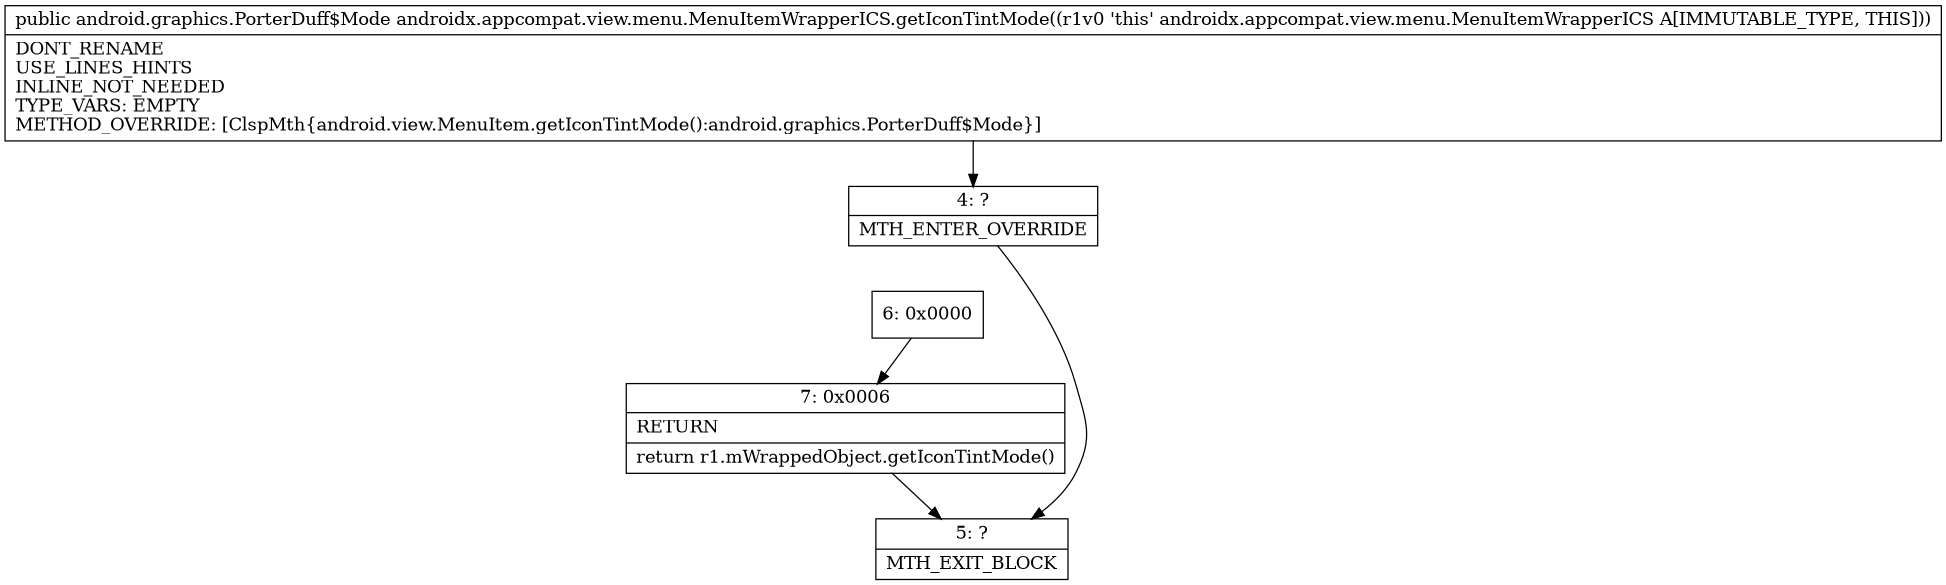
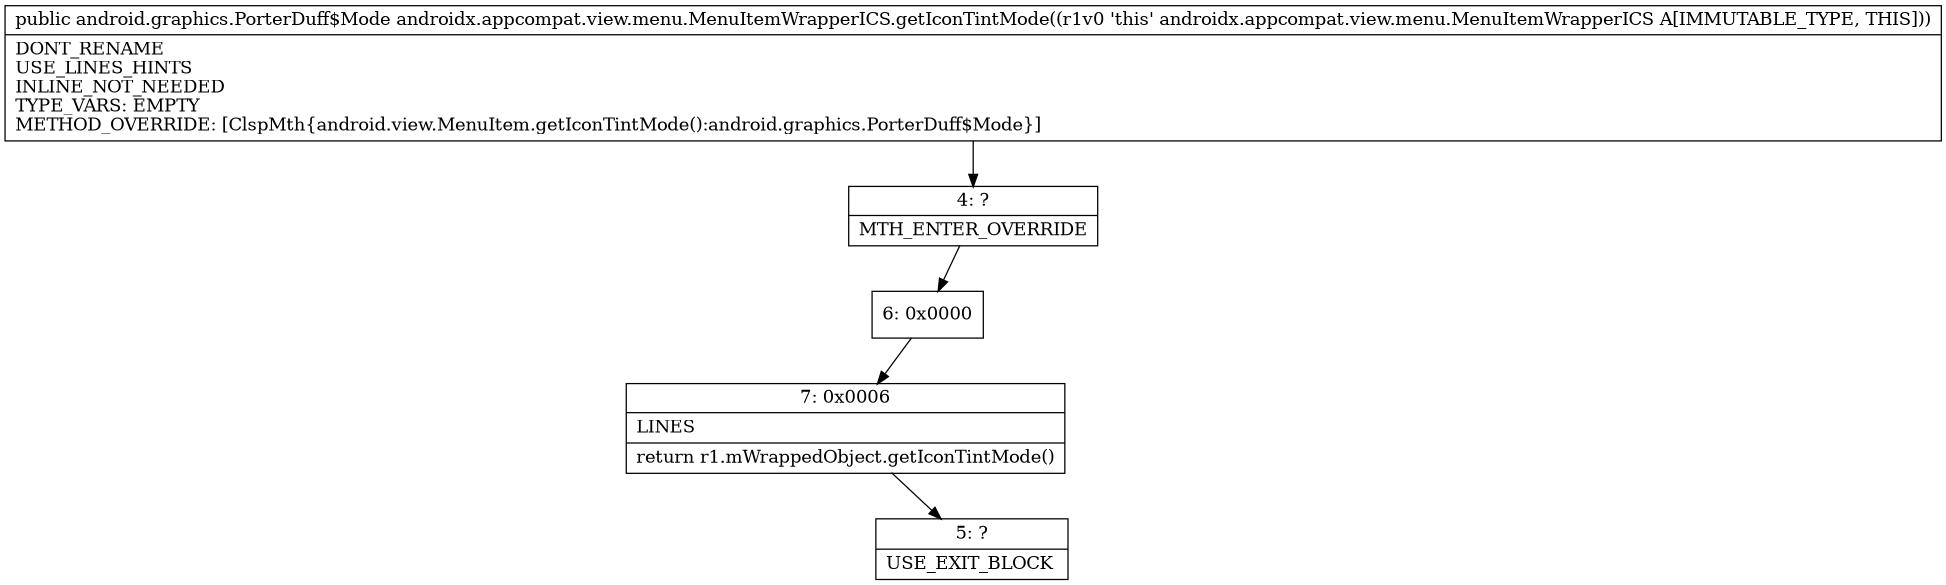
edge "4: ?" -> "5: ?": now "4: ?" -> "6: 0x0000"
node "7: 0x0006": text "RETURN" -> "LINES"
node "5: ?": text "MTH_EXIT_BLOCK" -> "USE_EXIT_BLOCK"
